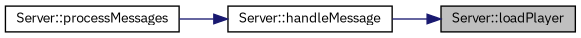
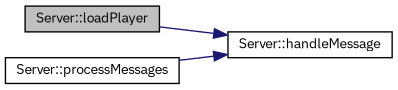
edge "Server::handleMessage" -> "Server::loadPlayer": reversed
